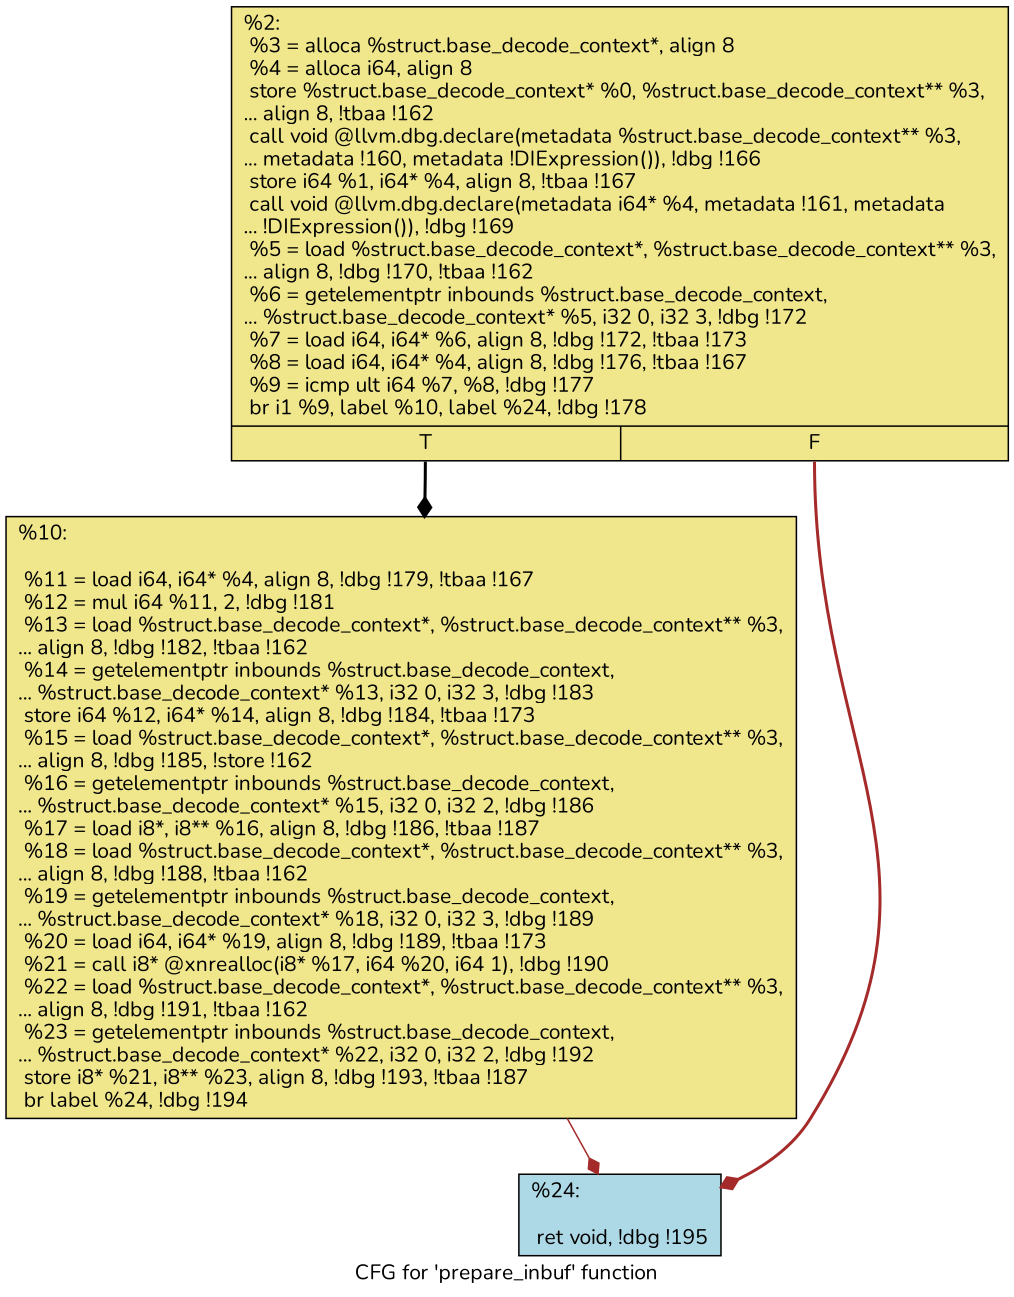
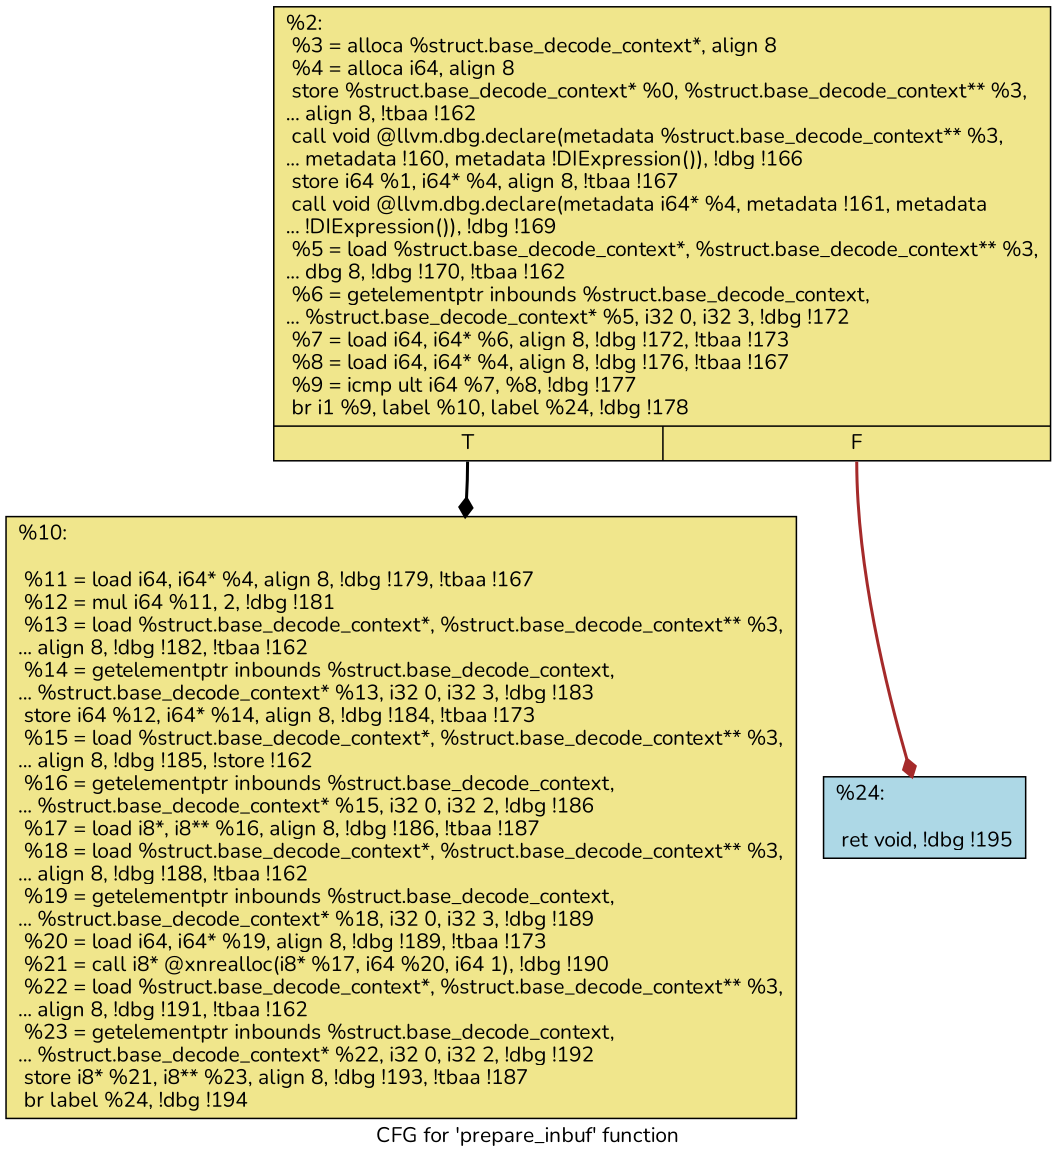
node "%2:": text "... align 8, !dbg !170, !tbaa !162" -> "... dbg 8, !dbg !170, !tbaa !162"
edge "%10:" -> "%24:": removed
